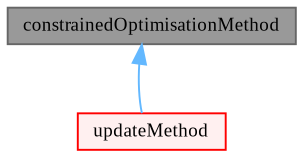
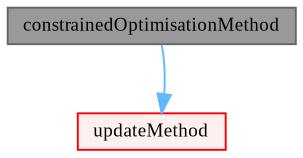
edge "updateMethod" -> "constrainedOptimisationMethod": reversed
